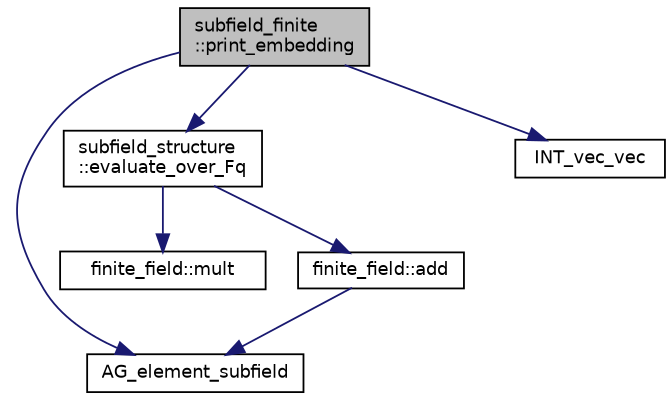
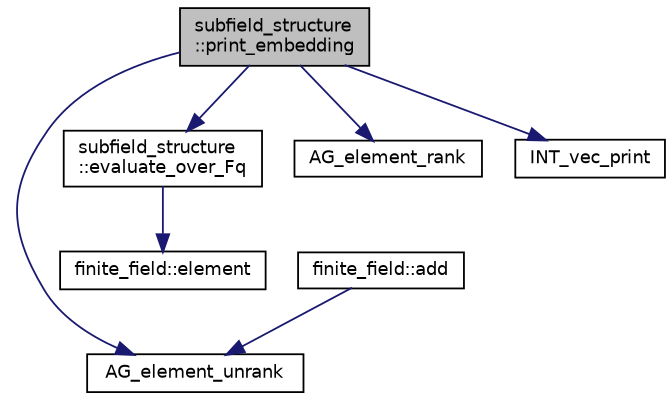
node "subfield_finite ::print_embedding": label "subfield_finite ::print_embedding" -> "subfield_structure ::print_embedding"
node "AG_element_rank": added
node "INT_vec_vec": label "INT_vec_vec" -> "INT_vec_print"
edge "subfield_structure ::evaluate_over_Fq" -> "finite_field::add": removed
node "finite_field::mult": label "finite_field::mult" -> "finite_field::element"
node "AG_element_subfield": label "AG_element_subfield" -> "AG_element_unrank"
